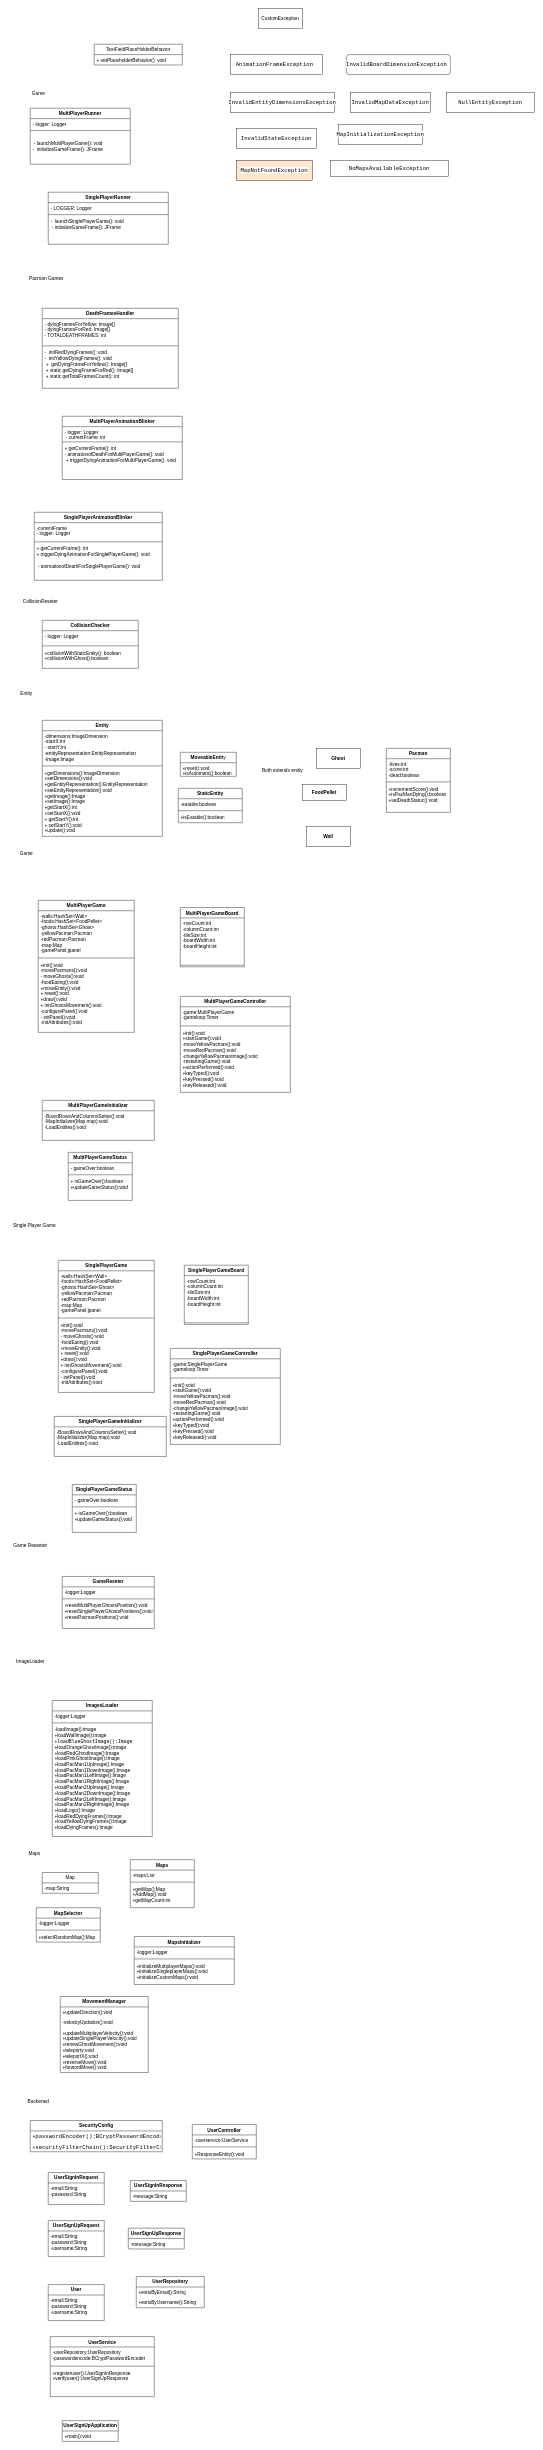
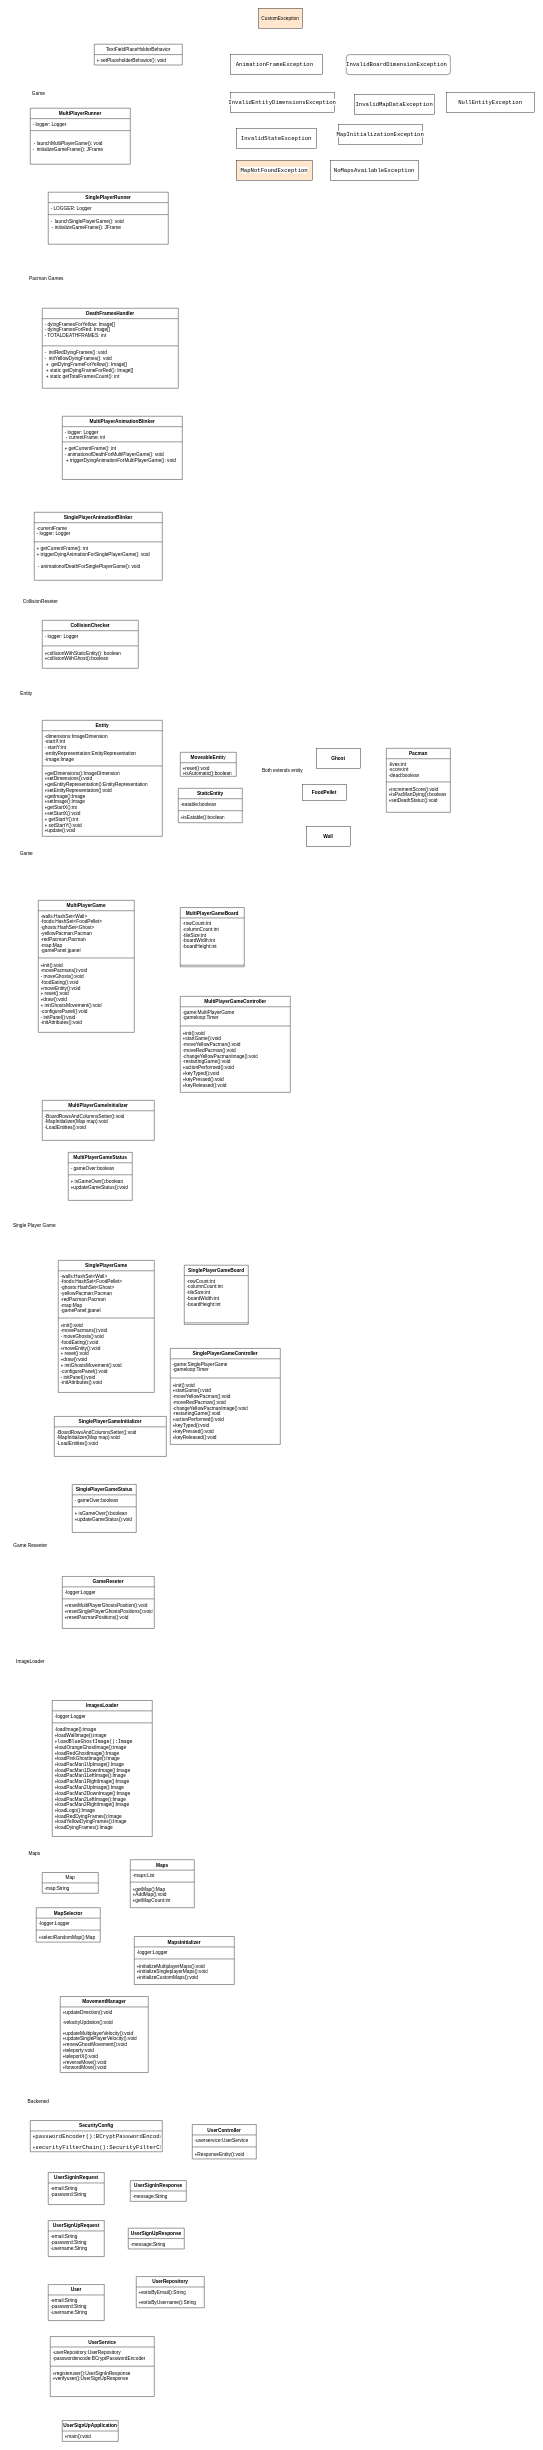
node "CustomException": fillcolor #ffffff -> #ffe6cc
node "InvalidMapDataException": moved (390, 102) -> (394, 104)
node "NoMapsAvailableException": size 118x16 -> 88x20
